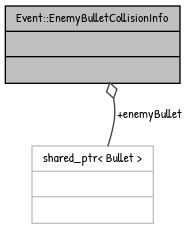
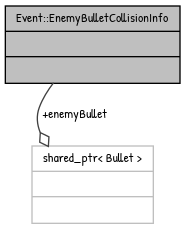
edge "shared_ptr< Bullet >" -> "Event::EnemyBulletCollisionInfo": reversed
